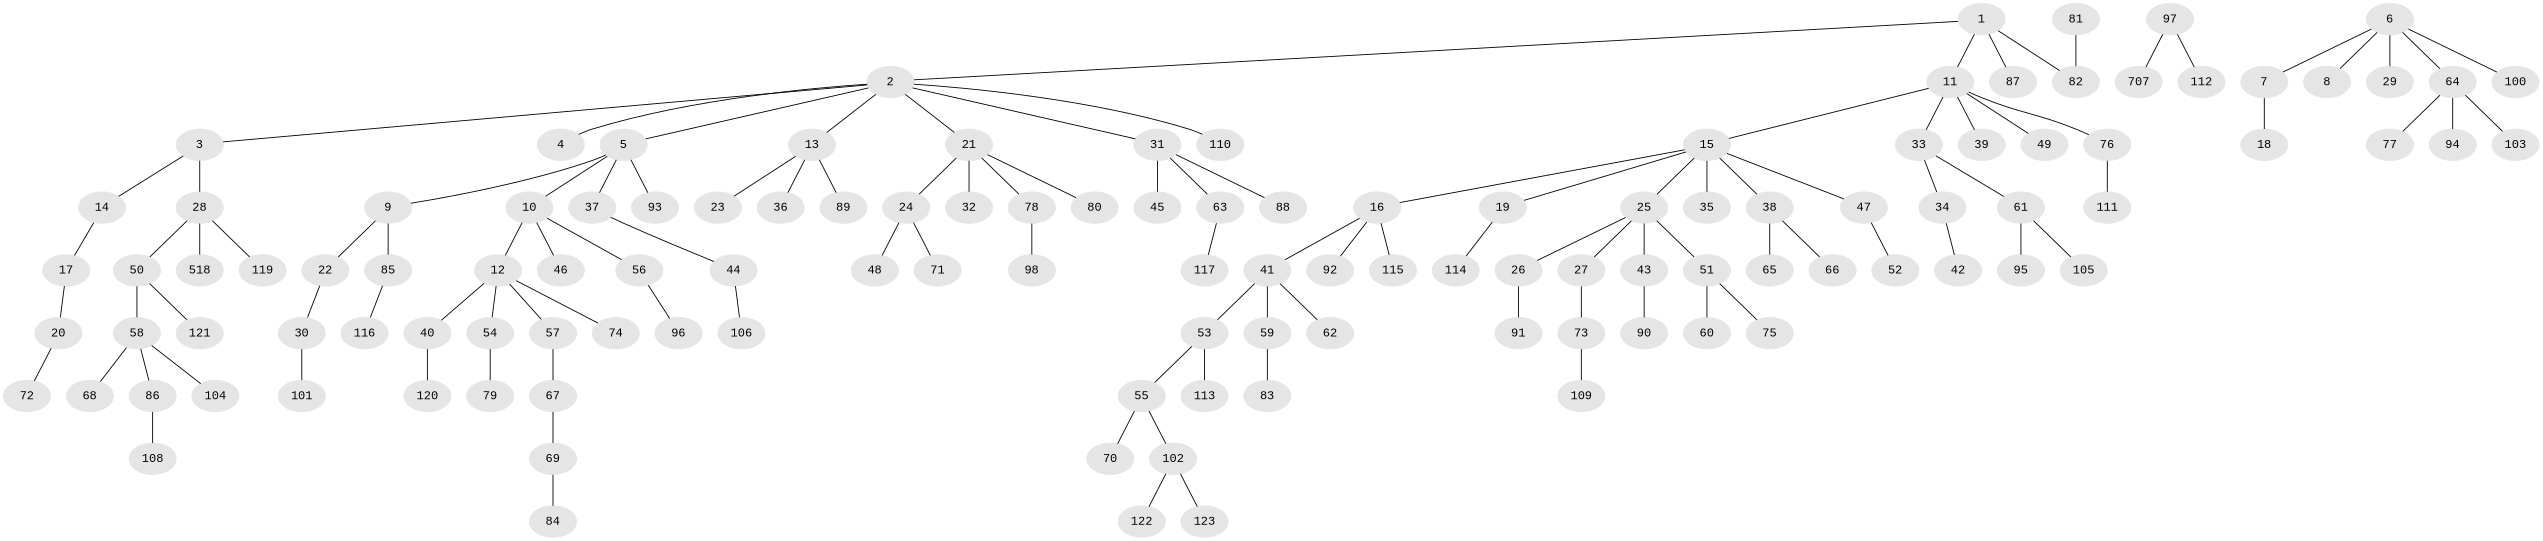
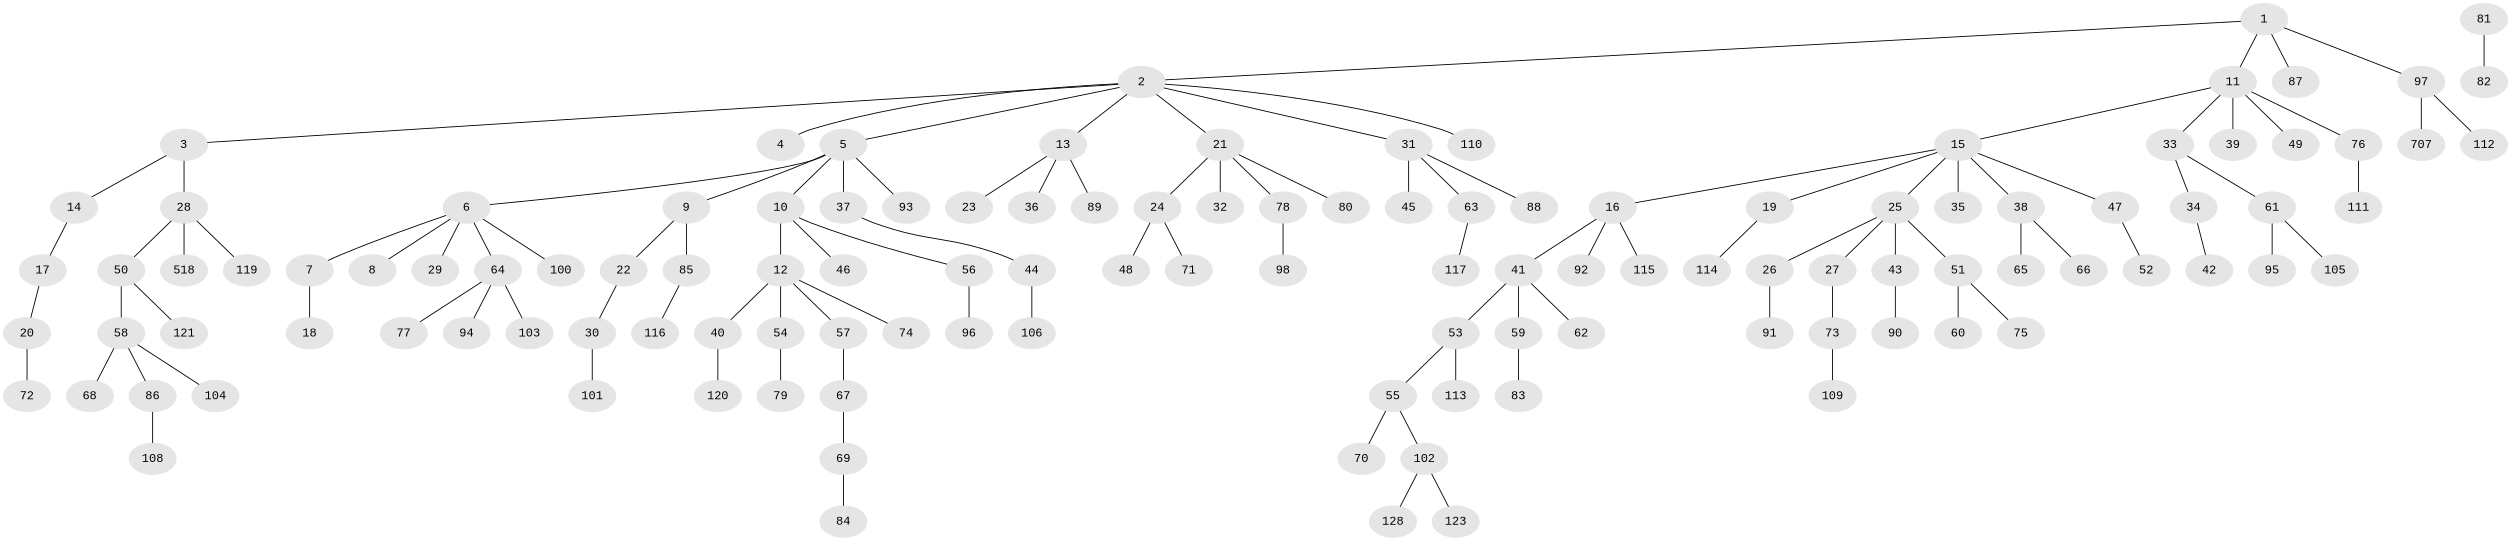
edge "1" -- "82": now "1" -- "97"
edge "5" -- "6": added
node "122": label "122" -> "128"
